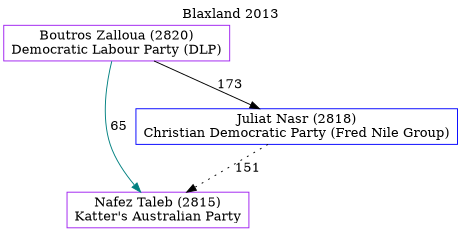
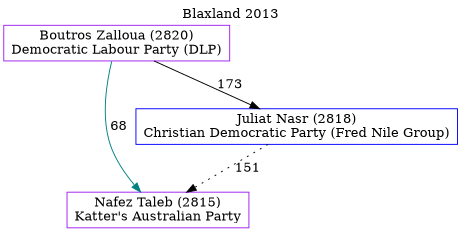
edge "Boutros Zalloua (2820) Democratic Labour Party (DLP)" -> "Nafez Taleb (2815) Katter's Australian Party": label "65" -> "68"
